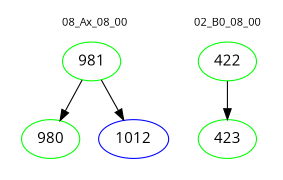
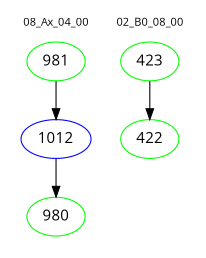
cluster "08_Ax_08_00": label "08_Ax_08_00" -> "08_Ax_04_00"
edge "981" -> "980": now "1012" -> "980"
edge "422" -> "423": reversed
